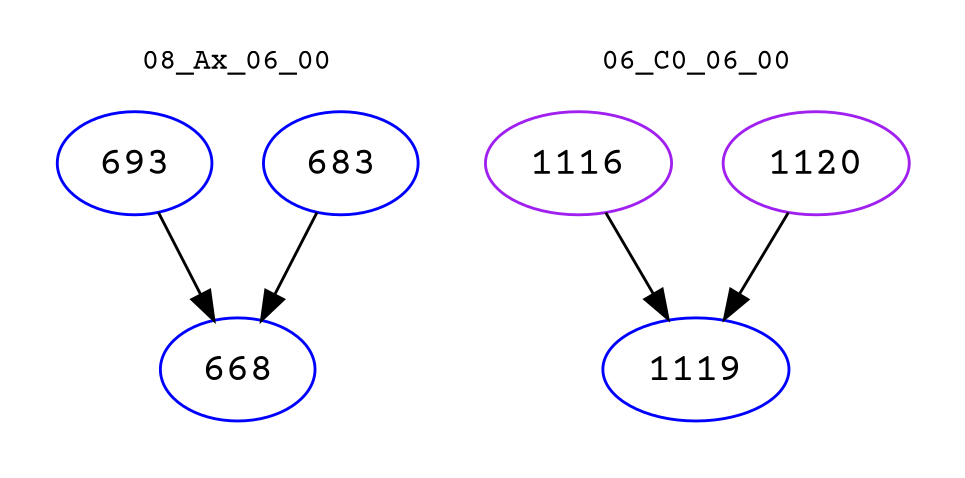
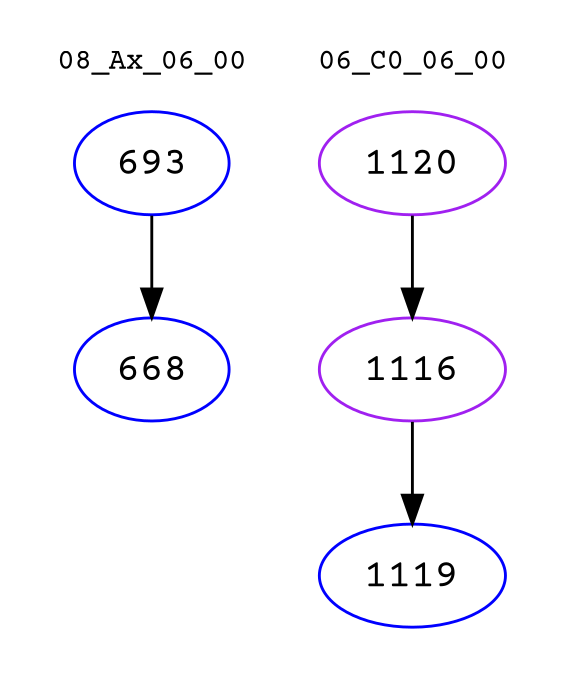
node "683": removed
edge "1120" -> "1119": now "1120" -> "1116"
